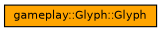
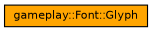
node "gameplay::Glyph::Glyph": label "gameplay::Glyph::Glyph" -> "gameplay::Font::Glyph"
